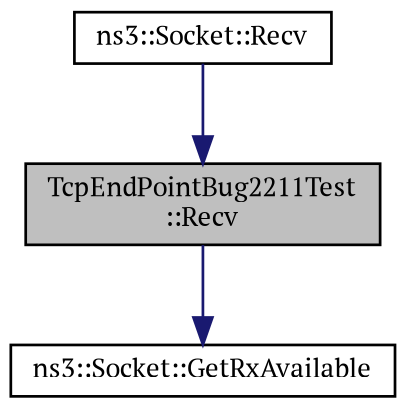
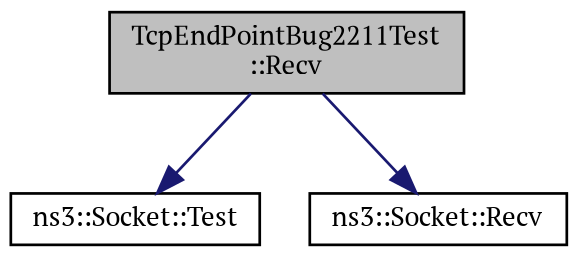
edge "ns3::Socket::Recv" -> "TcpEndPointBug2211Test ::Recv": reversed
node "ns3::Socket::GetRxAvailable": label "ns3::Socket::GetRxAvailable" -> "ns3::Socket::Test"
